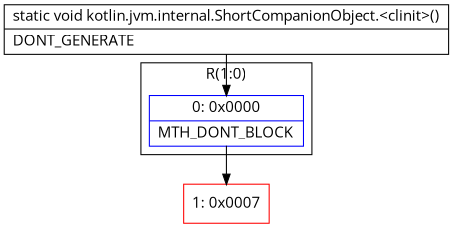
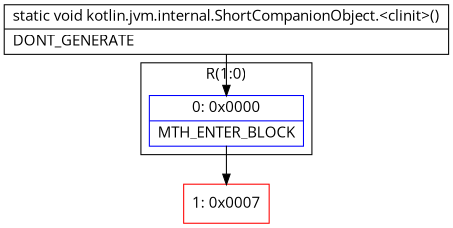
node "0: 0x0000": text "MTH_DONT_BLOCK" -> "MTH_ENTER_BLOCK"
